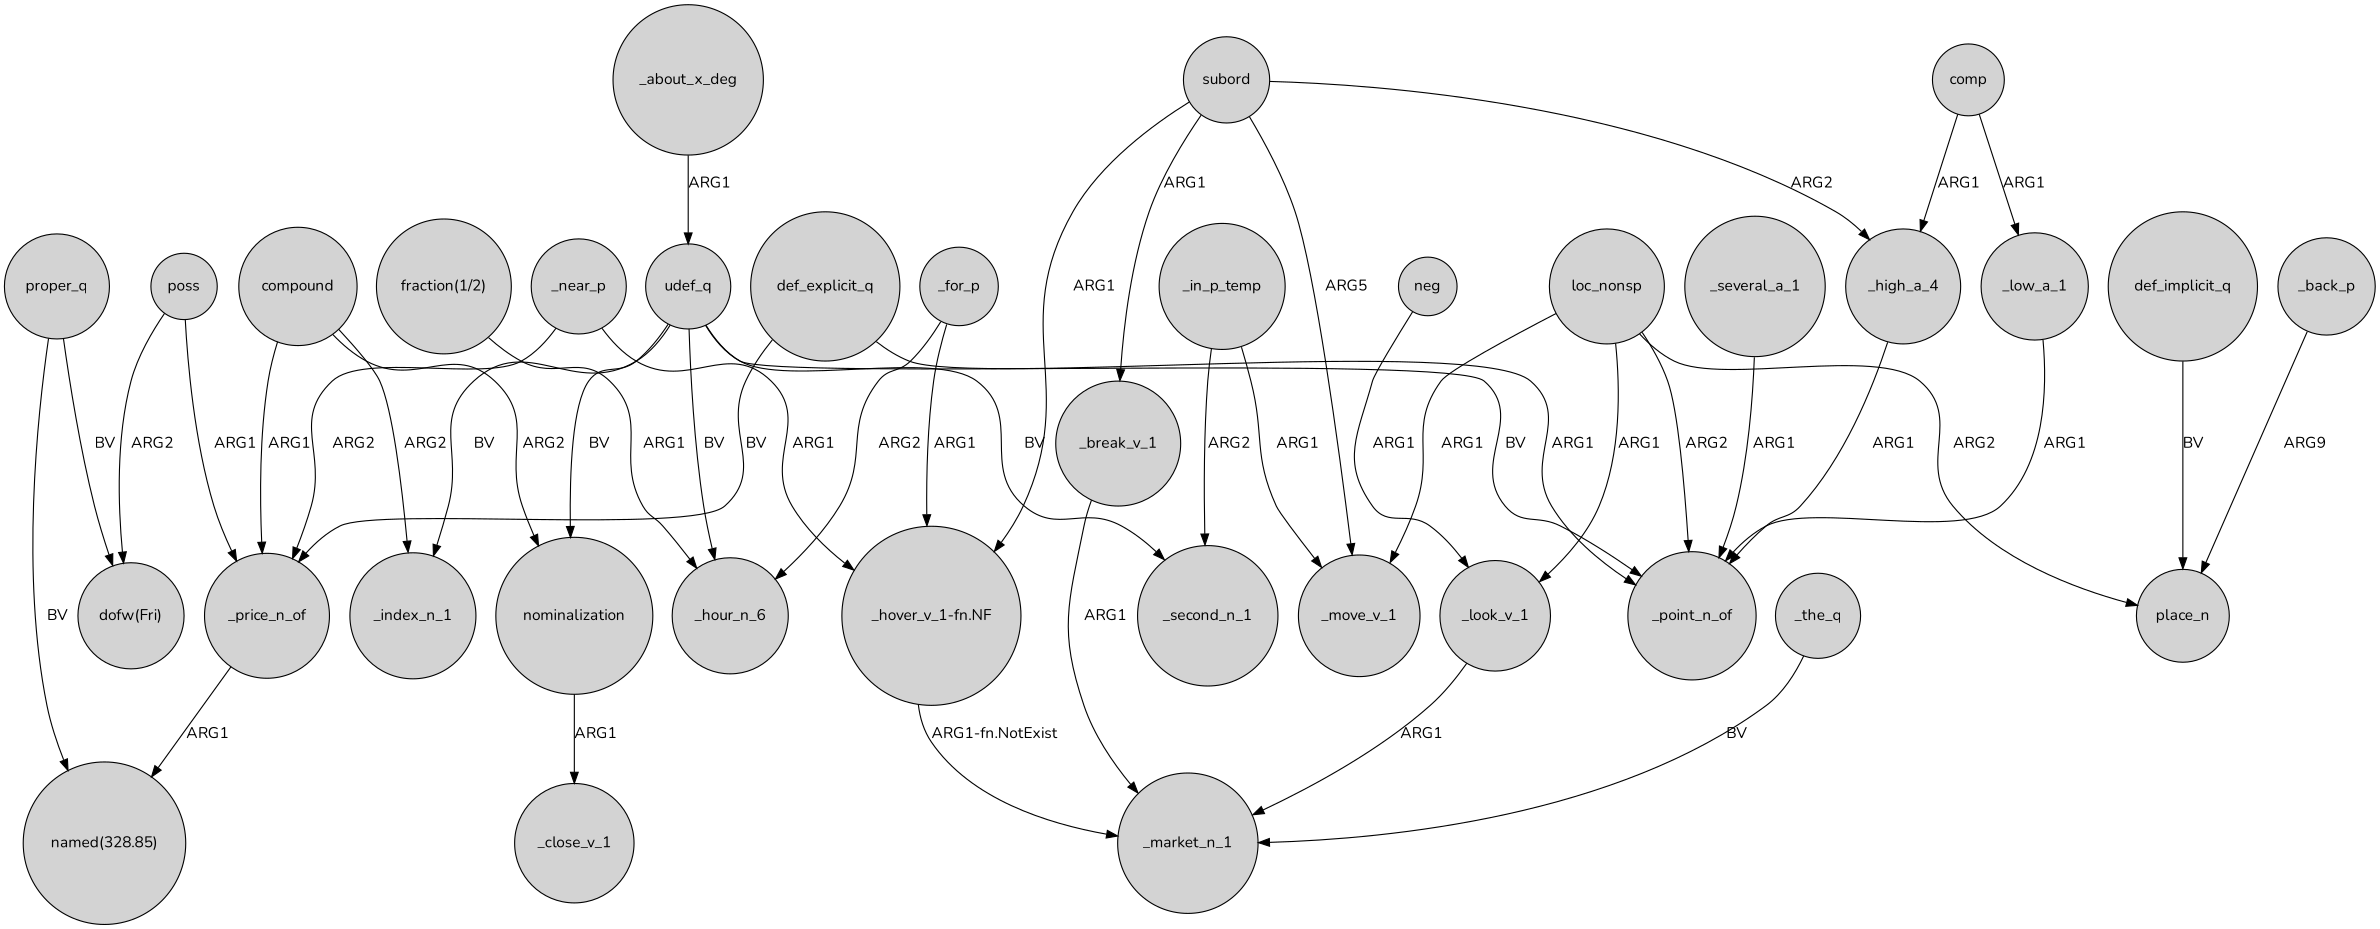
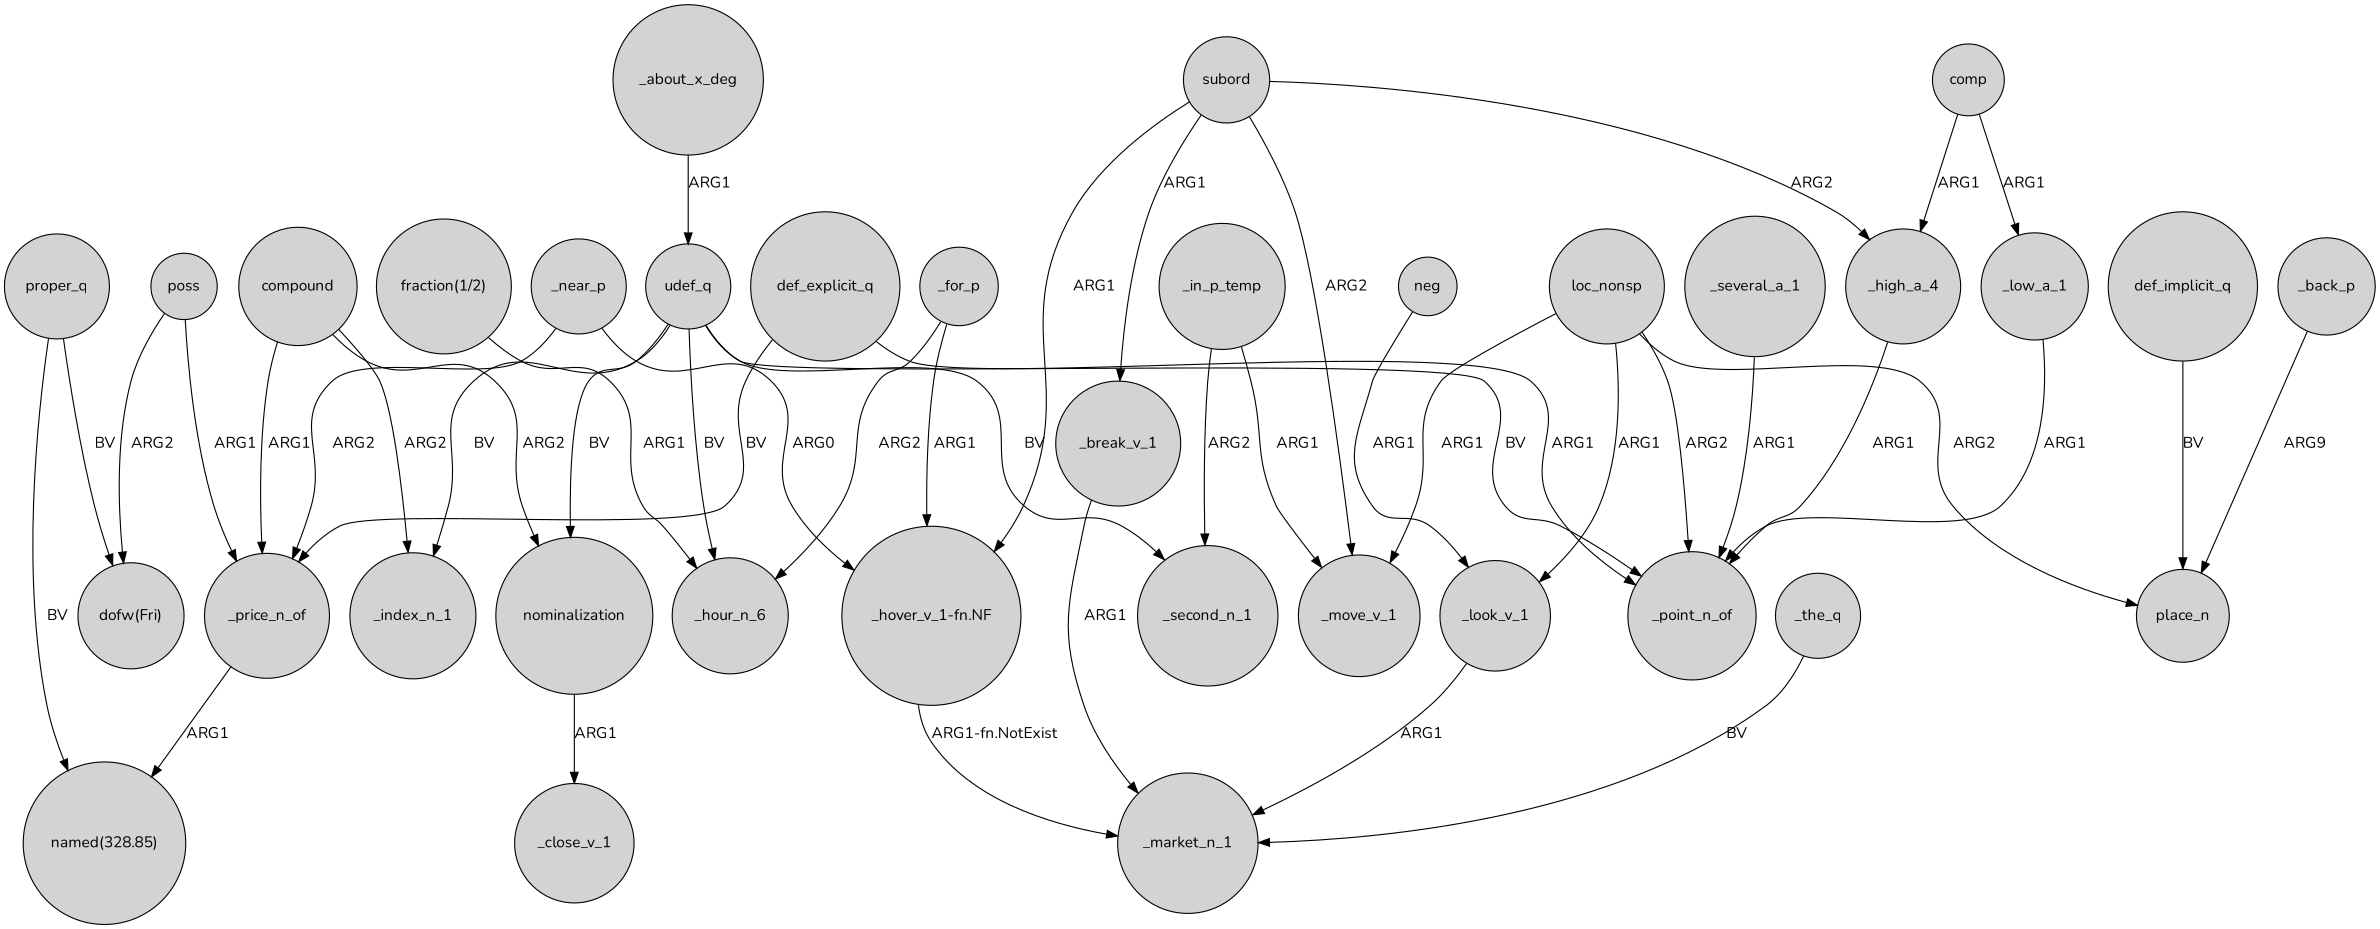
edge "subord" -> "_move_v_1": label "ARG5" -> "ARG2"
edge "_near_p" -> "_hover_v_1-fn.NF": label "ARG1" -> "ARG0"
